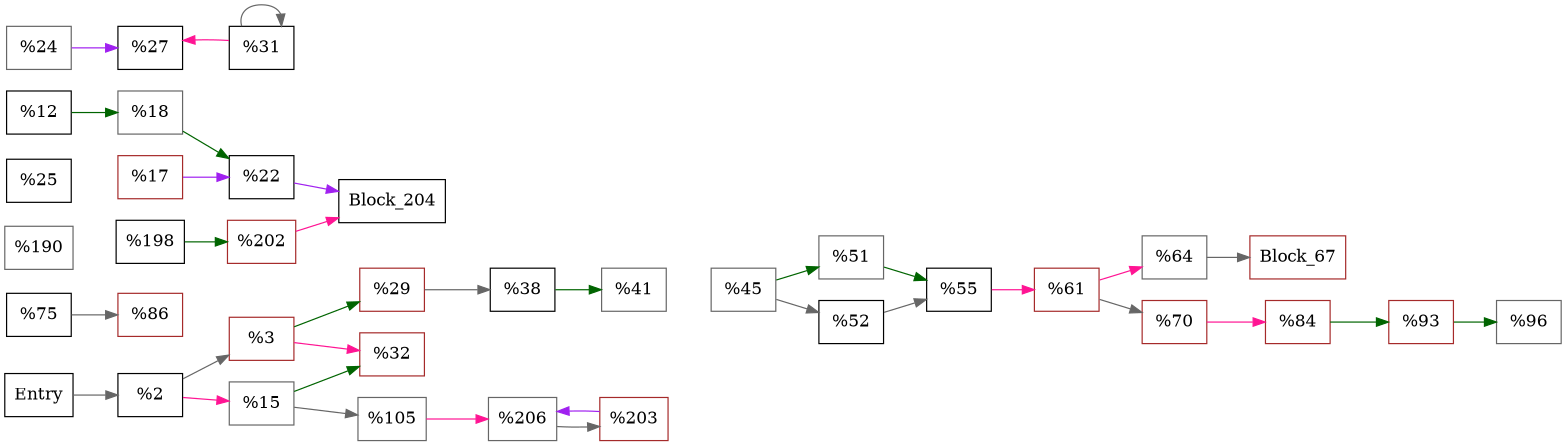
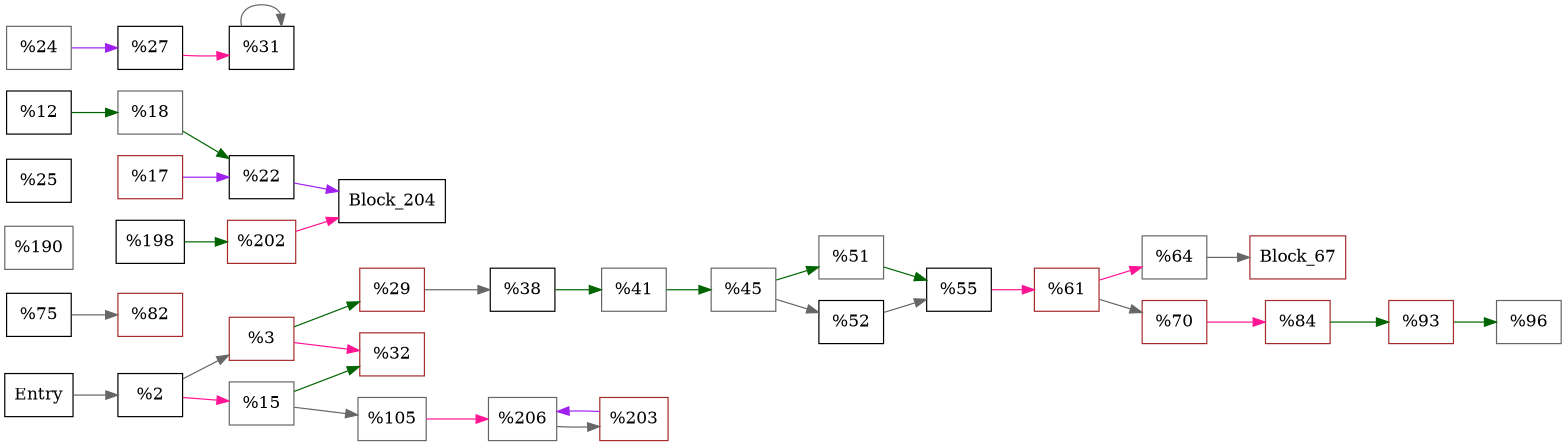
edge "%31" -> "%27": reversed
edge "%41" -> "%45": added
node "%86": label "%86" -> "%82"
